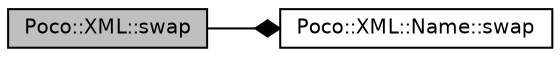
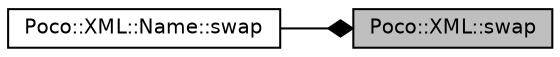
edge "Poco::XML::swap" -> "Poco::XML::Name::swap": reversed
